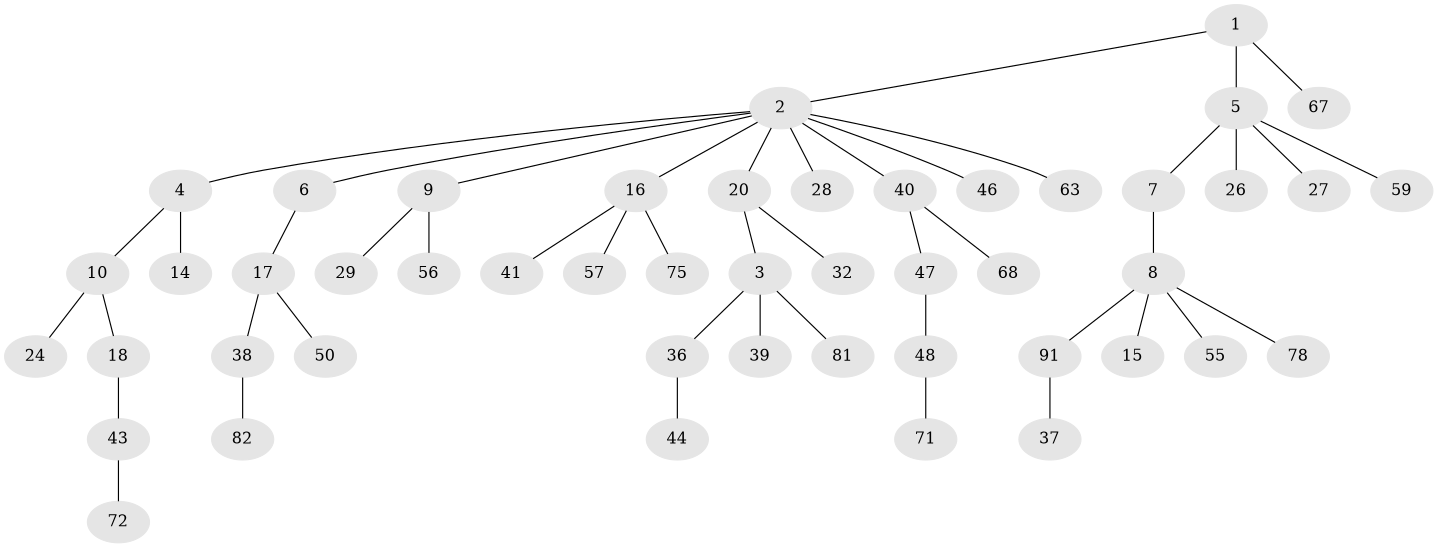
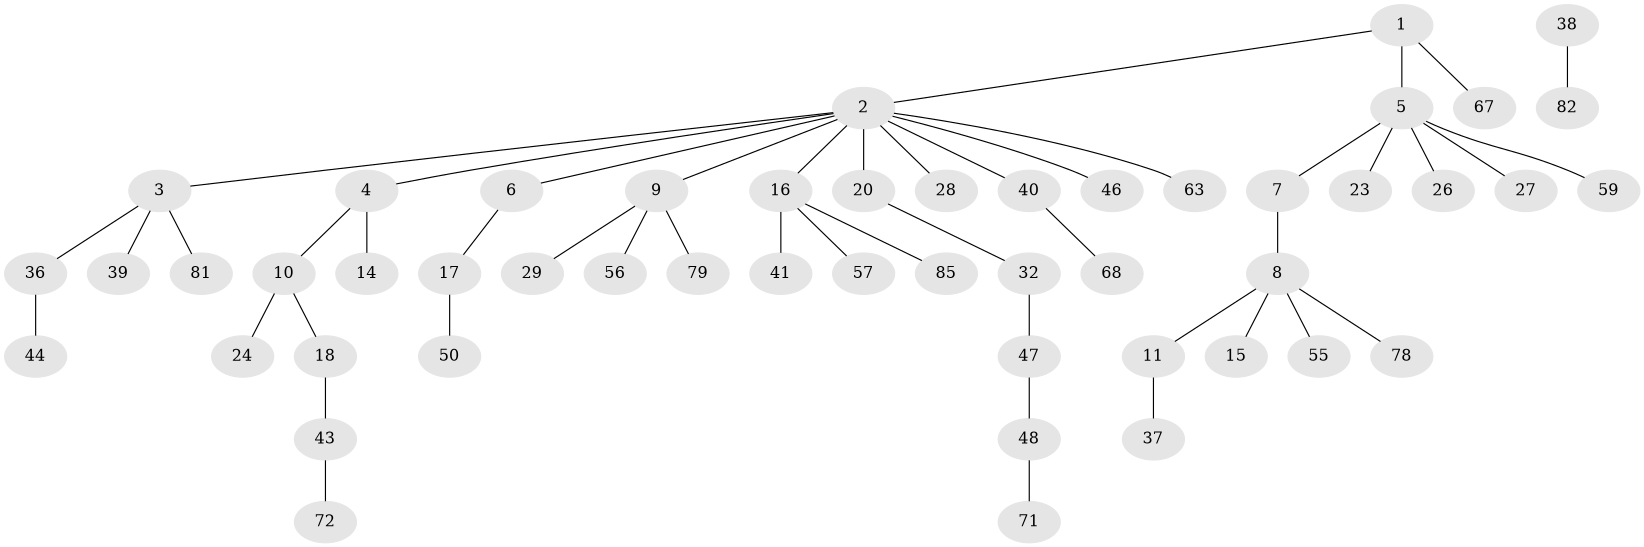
node "23": added
edge "20" -- "3": now "2" -- "3"
edge "40" -- "47": now "32" -- "47"
node "75": label "75" -> "85"
node "79": added
edge "17" -- "38": removed
node "91": label "91" -> "11"
